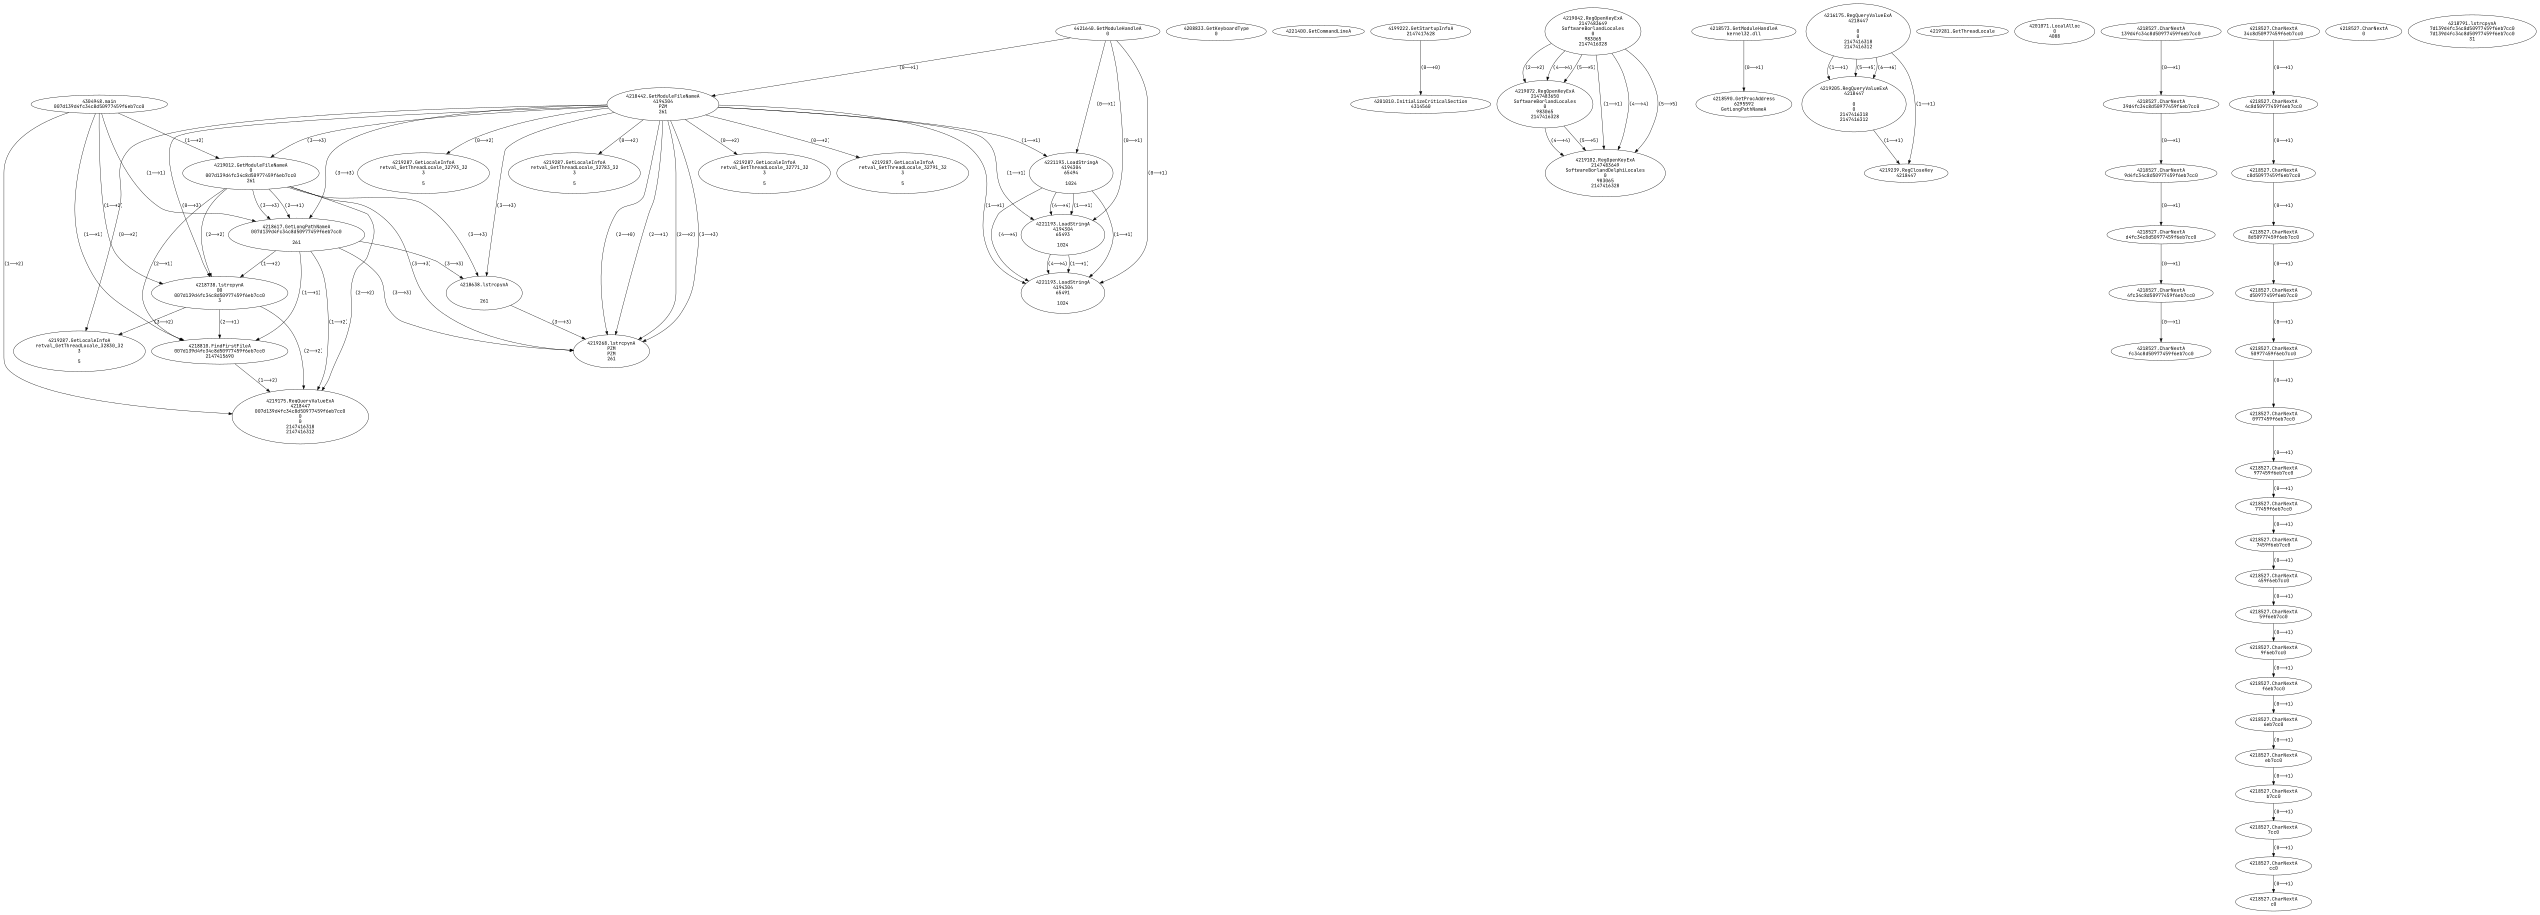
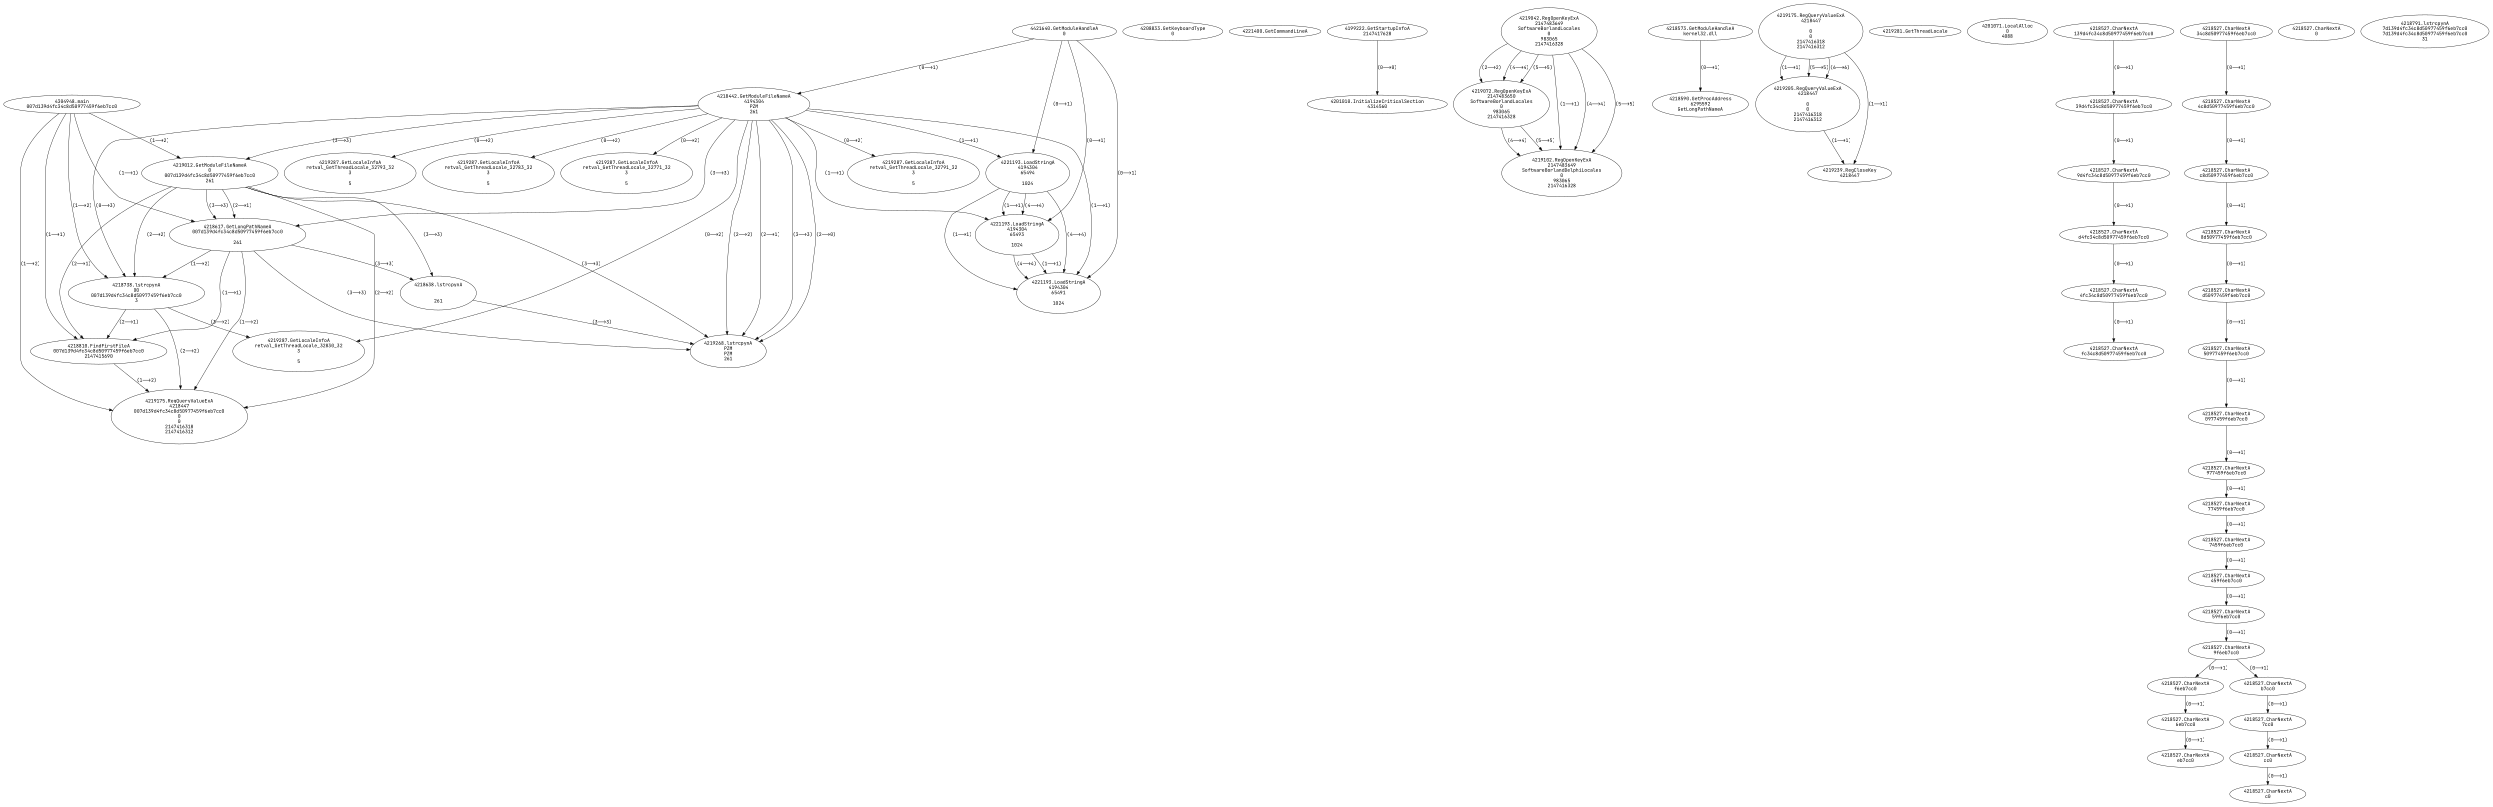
node "4216175.RegQueryValueExA 4218447 0 0 2147416318 2147416312": label "4216175.RegQueryValueExA 4218447 0 0 2147416318 2147416312" -> "4219175.RegQueryValueExA 4218447 0 0 2147416318 2147416312"
edge "4218442.GetModuleFileNameA 4194304 PZM 261" -> "4218638.lstrcpynA 261": removed, label "(3-->3)"
edge "4218527.CharNextA eb7cc0" -> "4218527.CharNextA b7cc0": now "4218527.CharNextA 9f6eb7cc0" -> "4218527.CharNextA b7cc0"
